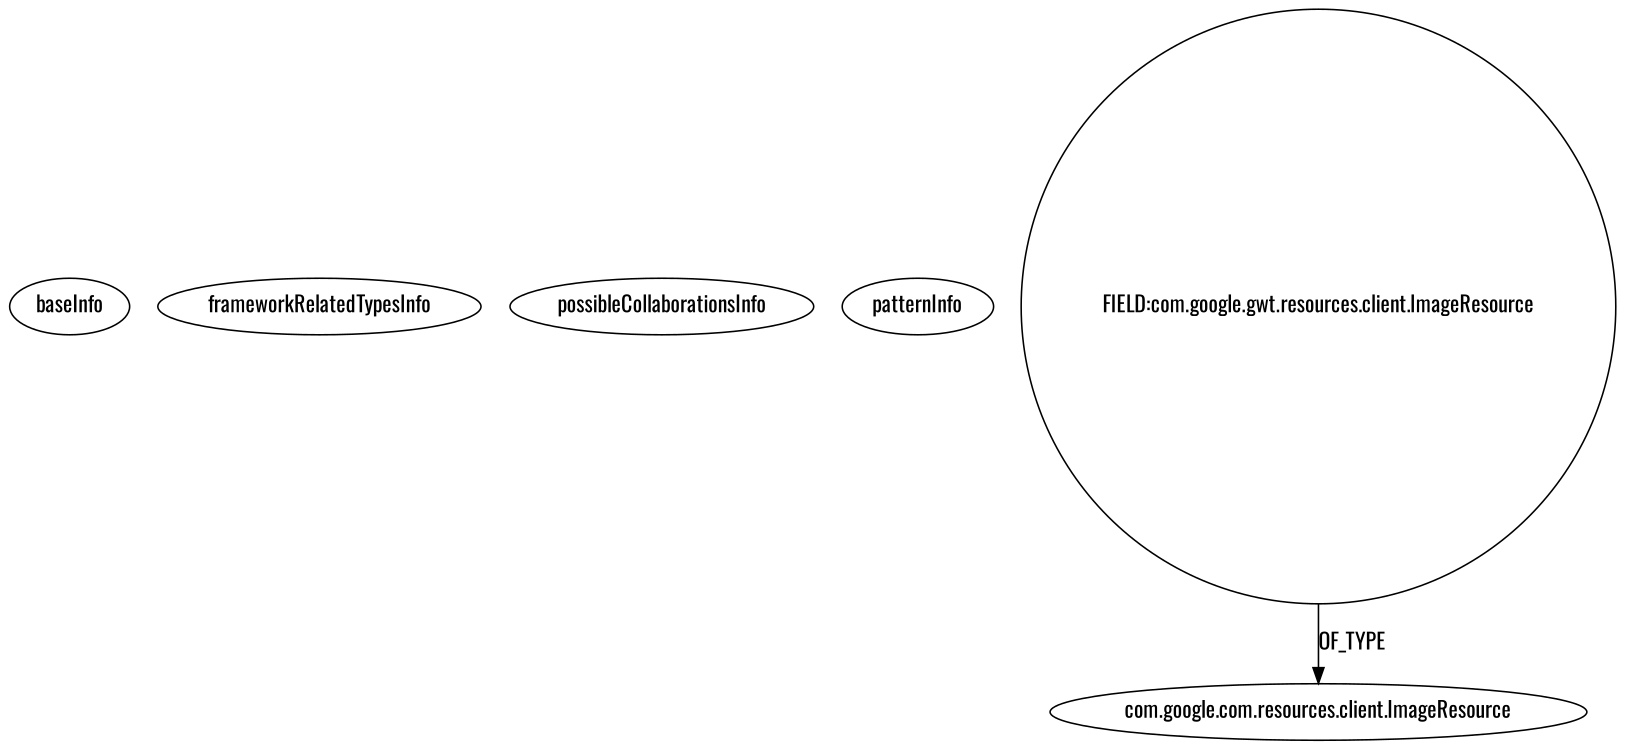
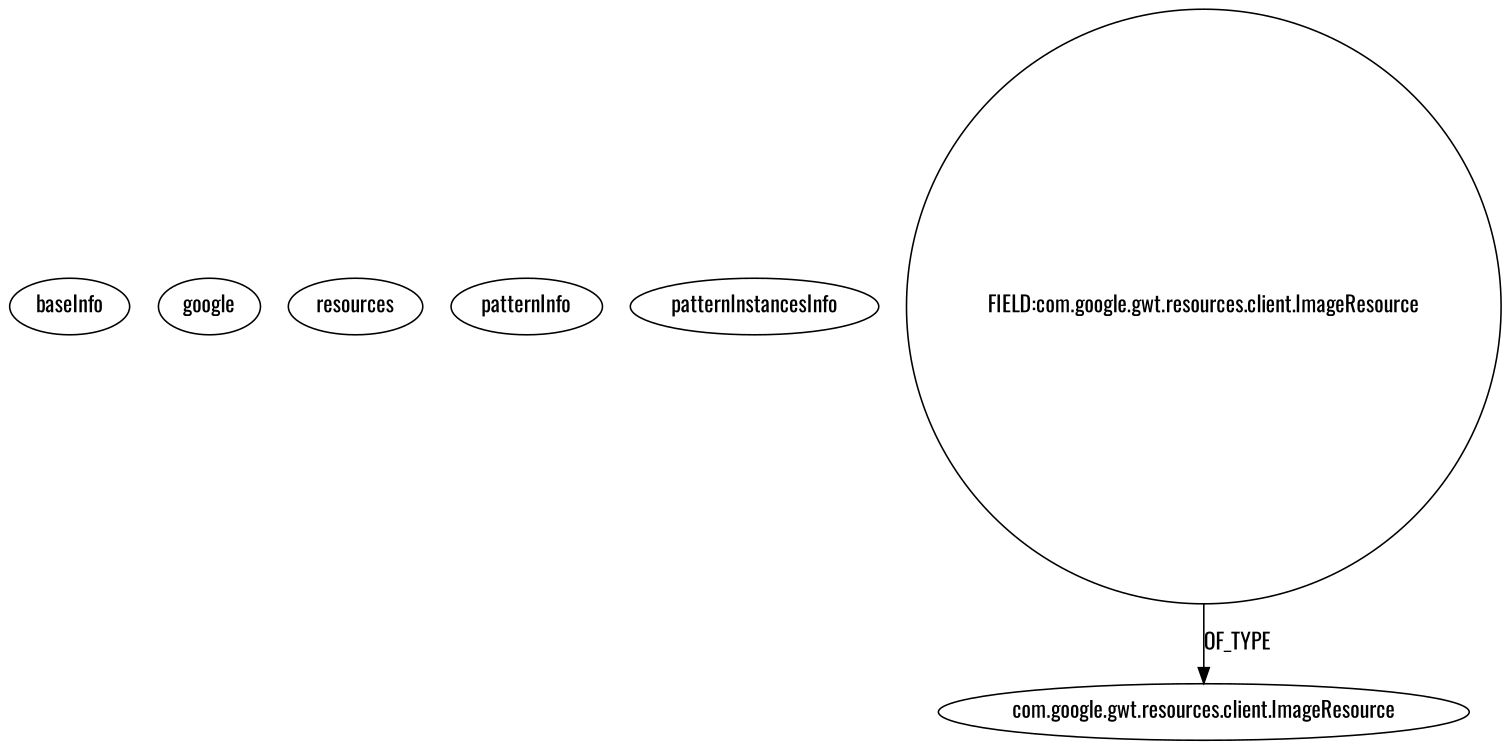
node "frameworkRelatedTypesInfo": label "frameworkRelatedTypesInfo" -> "google"
node "possibleCollaborationsInfo": label "possibleCollaborationsInfo" -> "resources"
node "patternInstancesInfo": added
node "com.google.com.resources.client.ImageResource": label "com.google.com.resources.client.ImageResource" -> "com.google.gwt.resources.client.ImageResource"
